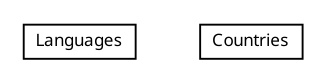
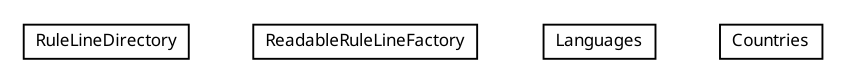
node "RuleLineDirectory": added
node "ReadableRuleLineFactory": added
